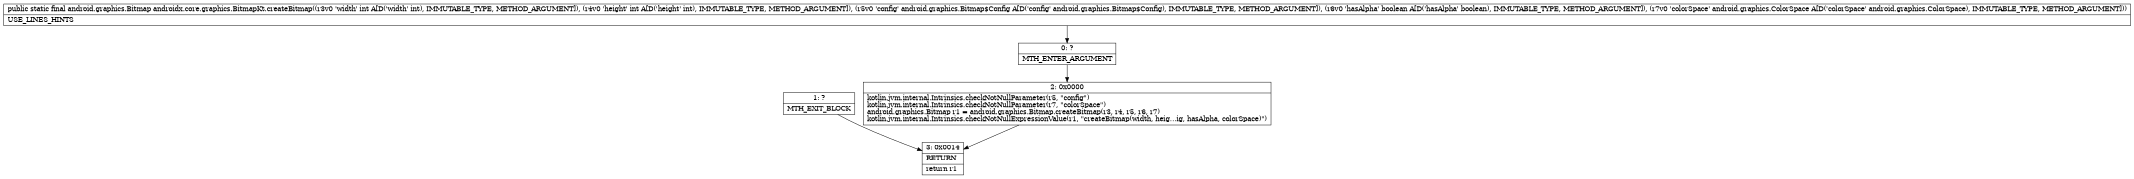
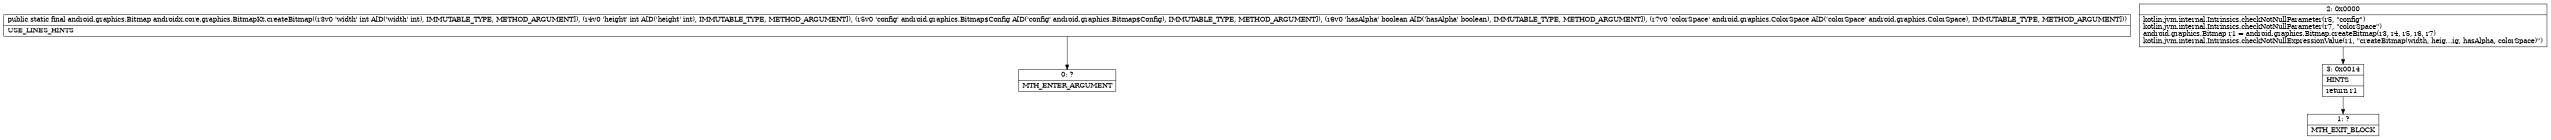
edge "0: ?" -> "2: 0x0000": removed
edge "1: ?" -> "3: 0x0014": reversed
node "3: 0x0014": text "RETURN" -> "HINTS"
